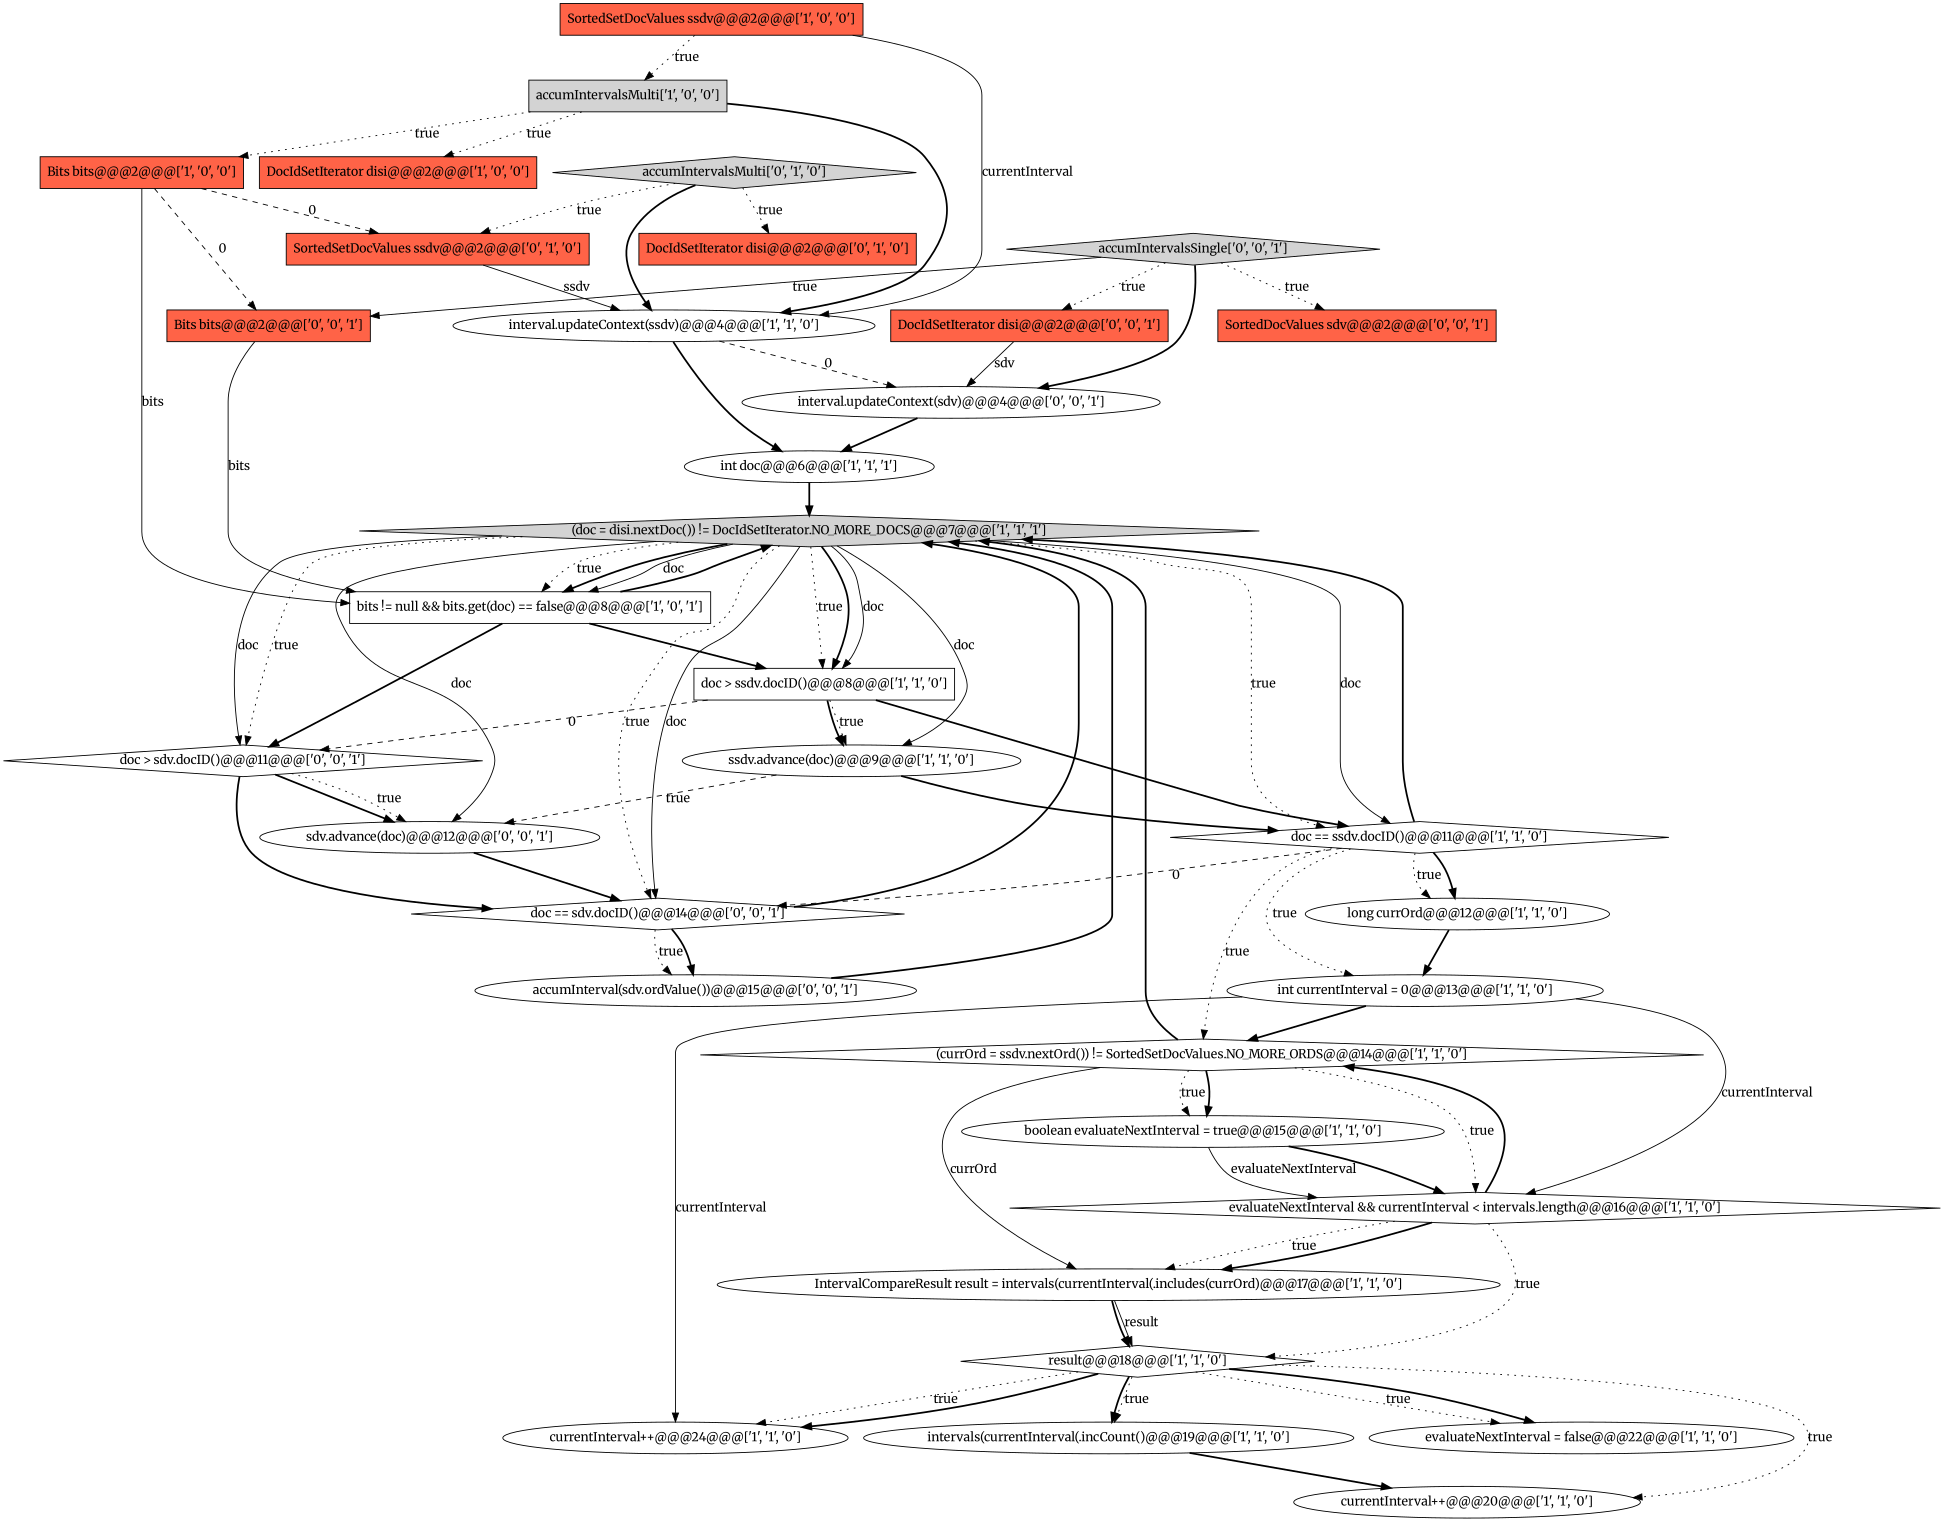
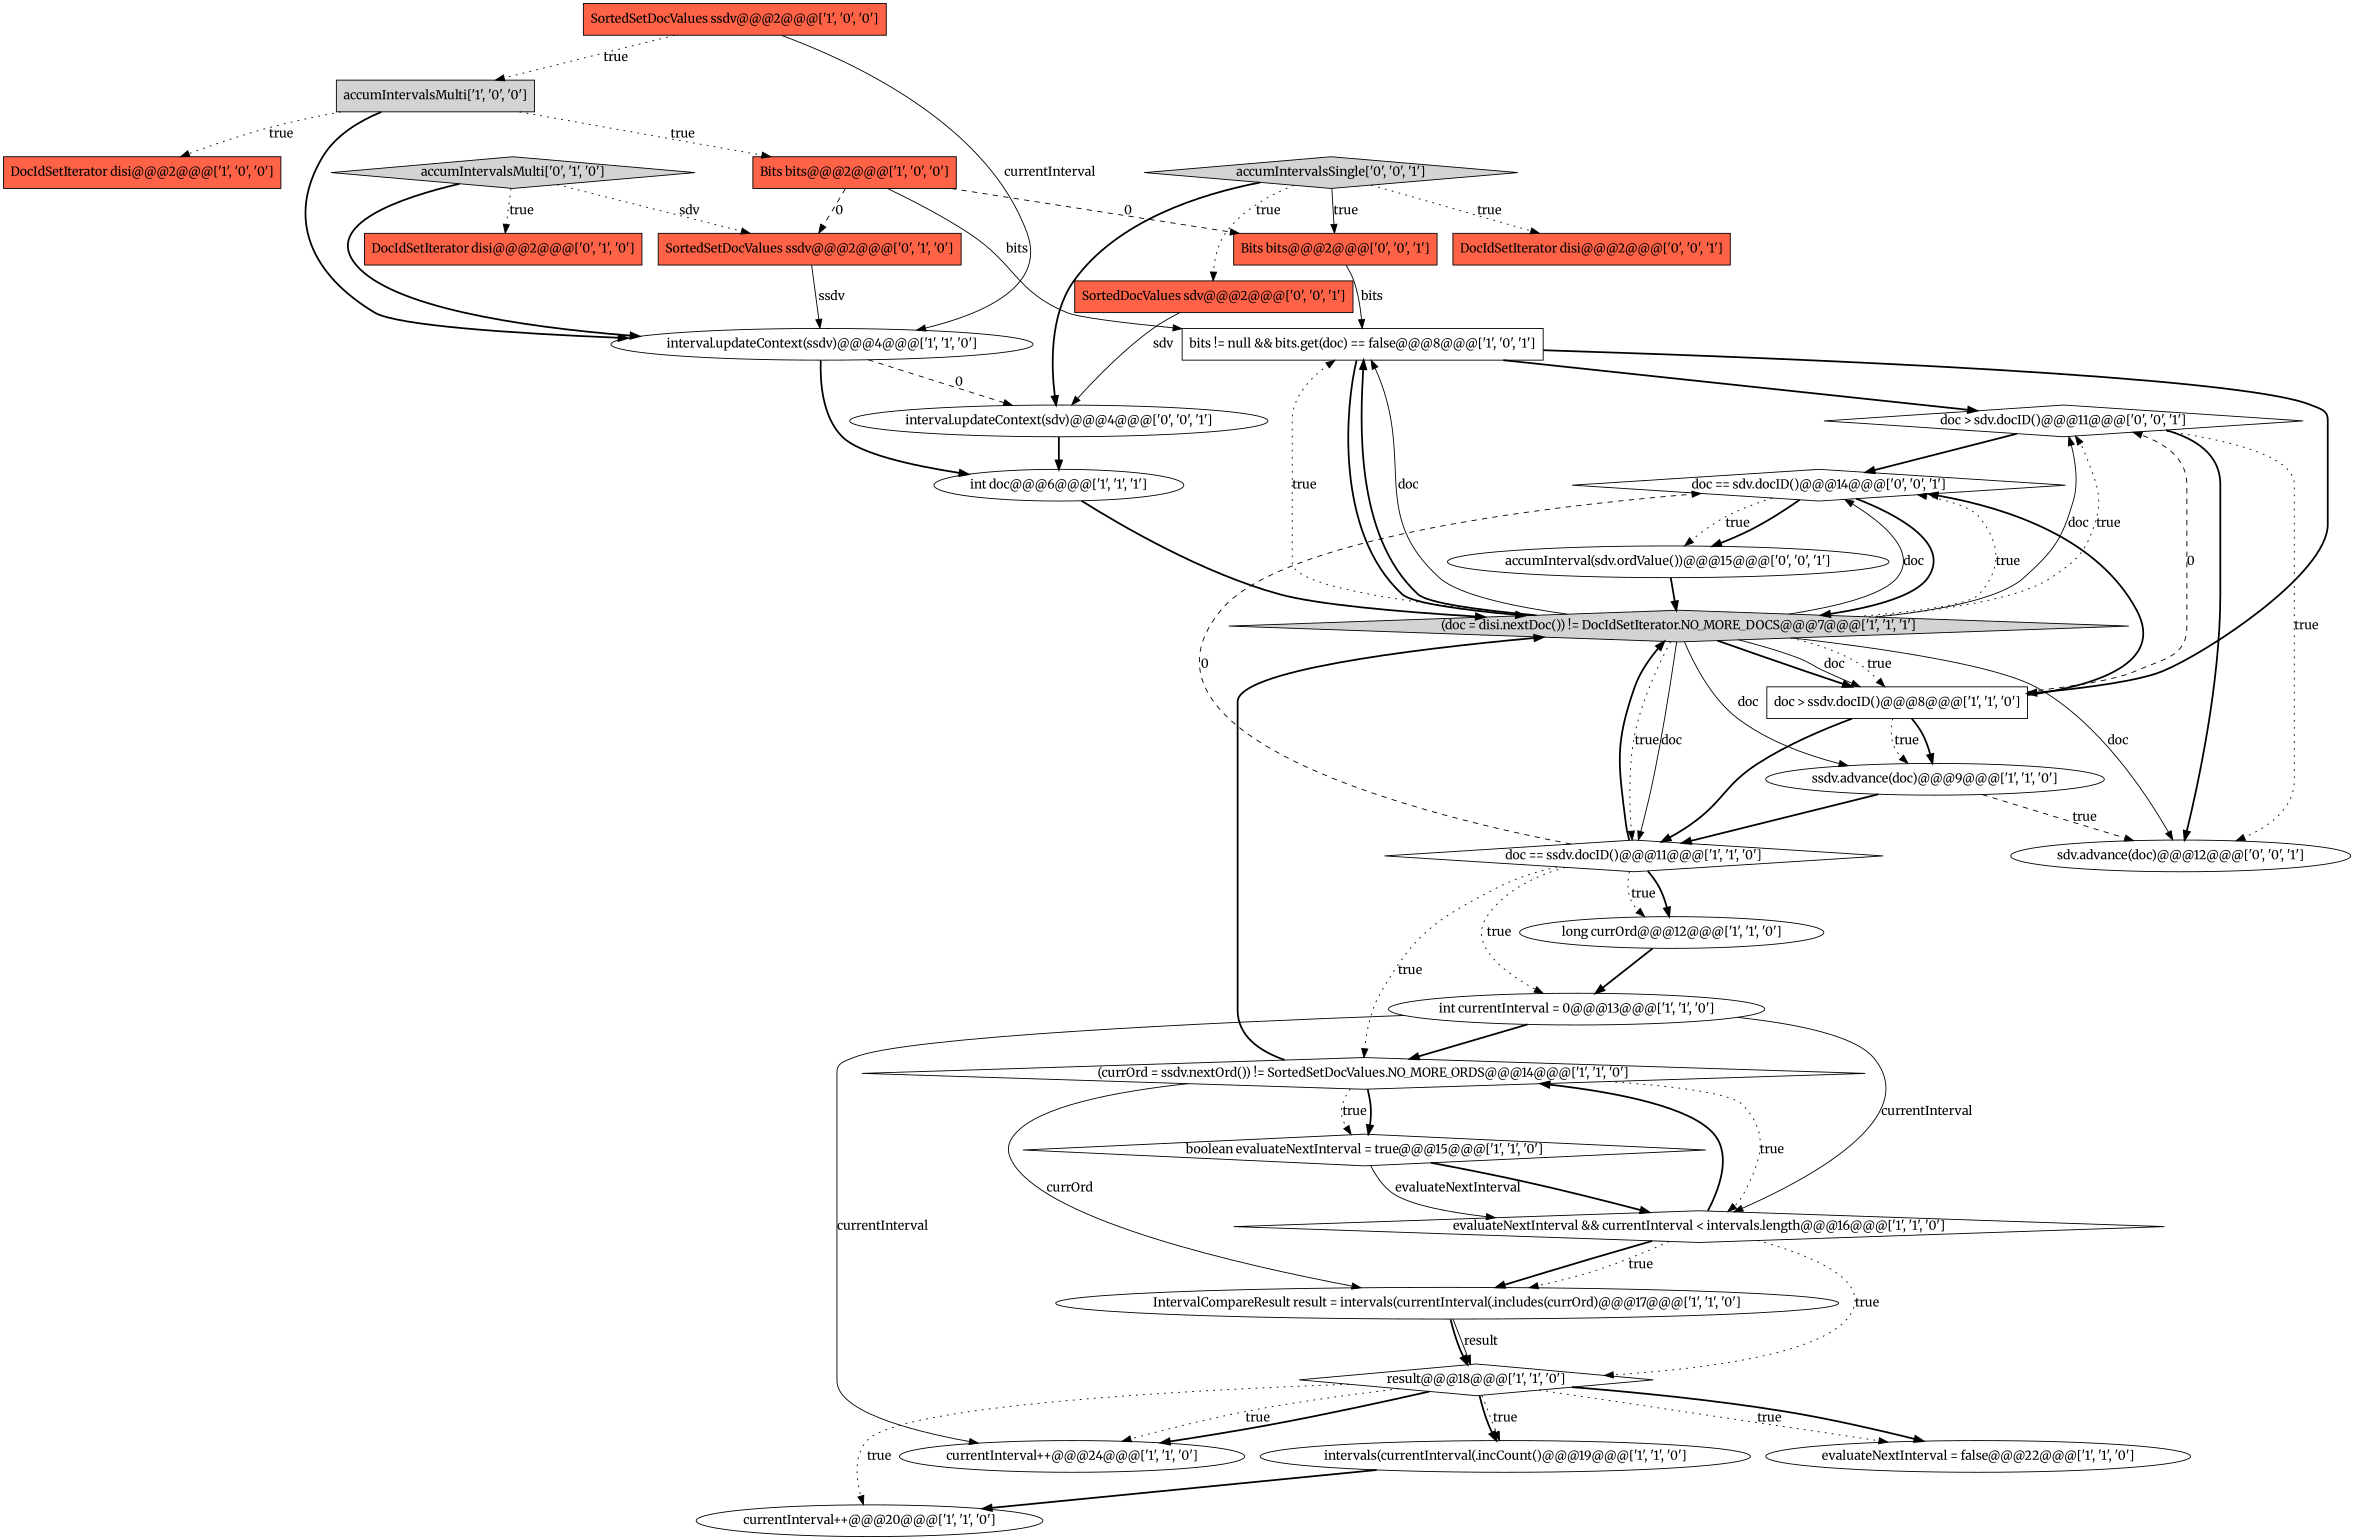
edge "accumIntervalsMulti['0', '1', '0']" -> "SortedSetDocValues ssdv@@@2@@@['0', '1', '0']": label "true" -> "sdv"
edge "DocIdSetIterator disi@@@2@@@['0', '0', '1']" -> "interval.updateContext(sdv)@@@4@@@['0', '0', '1']": now "SortedDocValues sdv@@@2@@@['0', '0', '1']" -> "interval.updateContext(sdv)@@@4@@@['0', '0', '1']"
edge "sdv.advance(doc)@@@12@@@['0', '0', '1']" -> "doc == sdv.docID()@@@14@@@['0', '0', '1']": now "doc > ssdv.docID()@@@8@@@['1', '1', '0']" -> "doc == sdv.docID()@@@14@@@['0', '0', '1']"
node "boolean evaluateNextInterval = true@@@15@@@['1', '1', '0']": shape ellipse -> diamond
